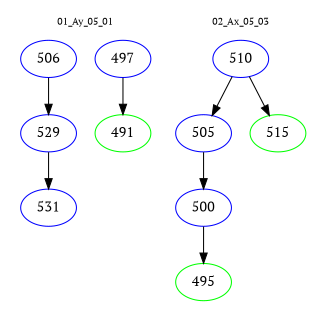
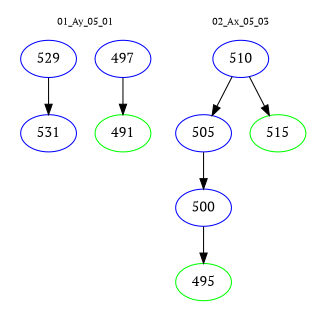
node "506": removed
